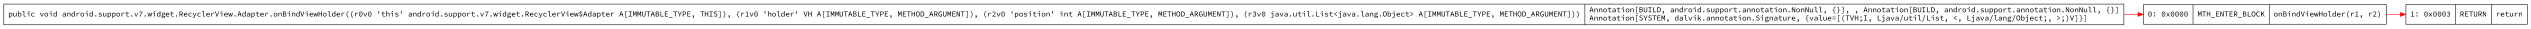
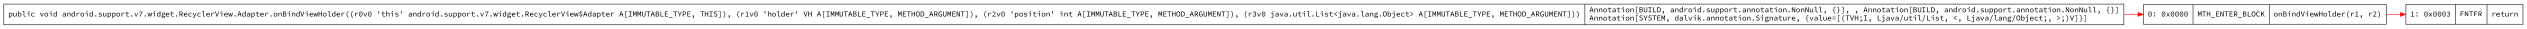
node "1: 0x0003": text "RETURN" -> "ENTER"
